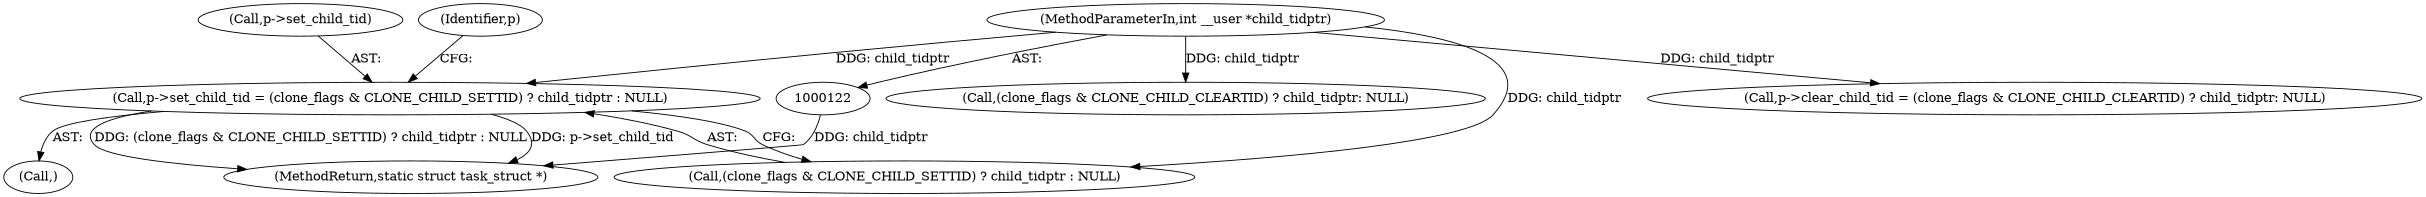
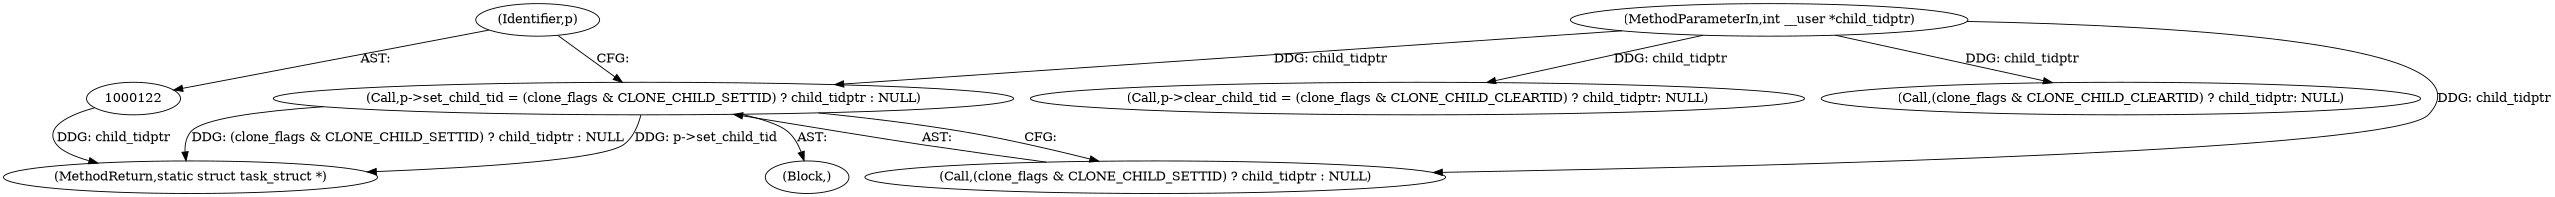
node "(Call,p->set_child_tid)": removed
edge "(MethodParameterIn,int __user *child_tidptr)" -> "1000122": now "(Identifier,p)" -> "1000122"
node "(Call,)": label "(Call,)" -> "(Block,)"
